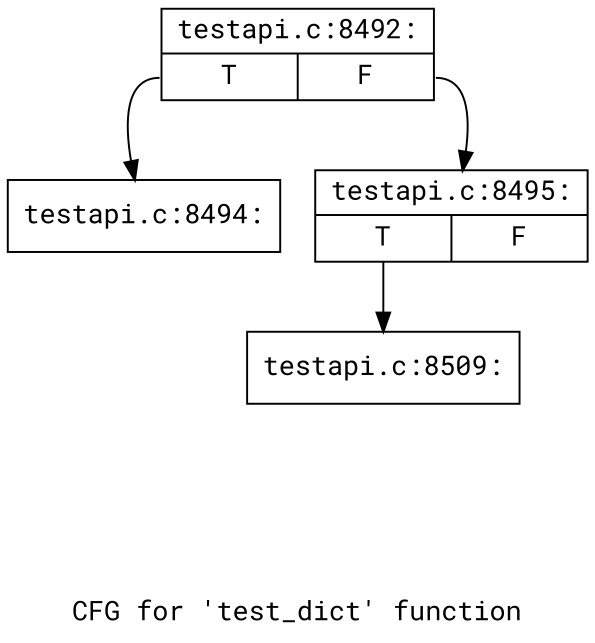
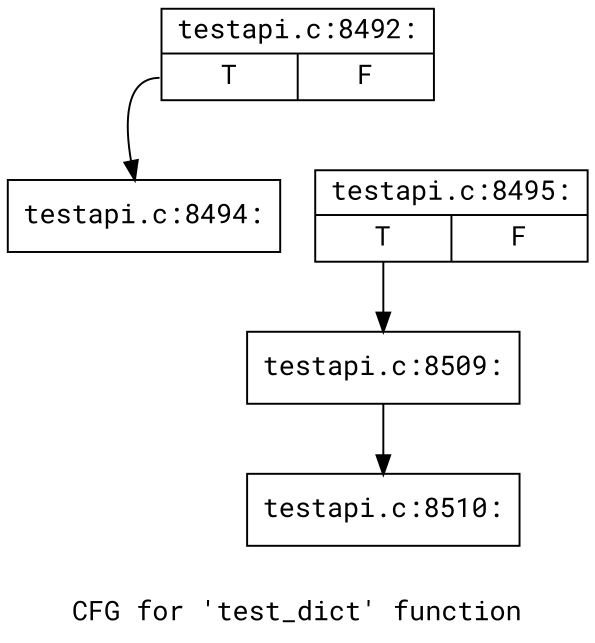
edge "testapi.c:8492:" -> "testapi.c:8495:": removed
node "testapi.c:8510:": added
